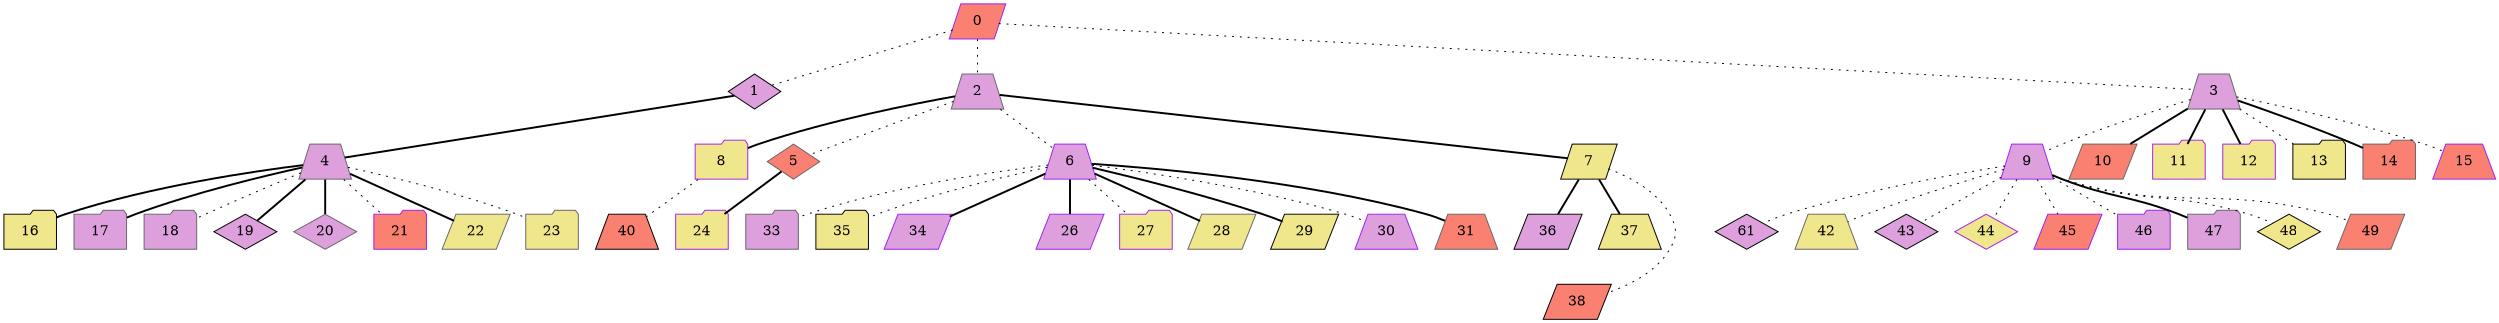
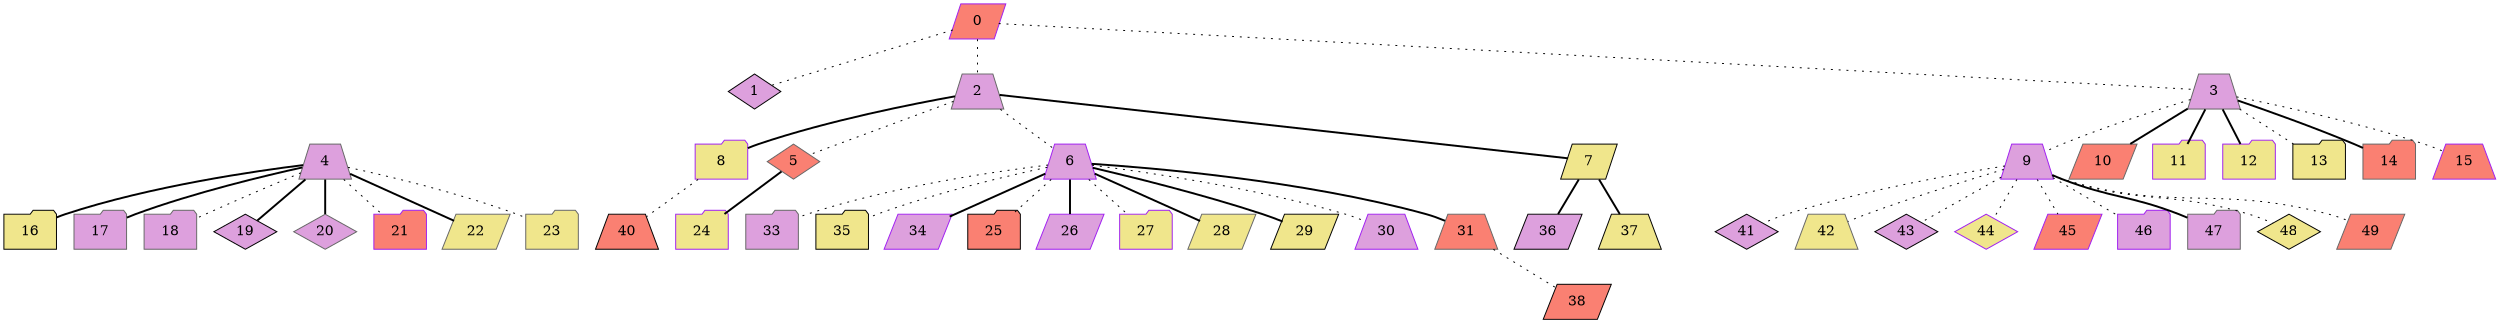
edge "1" -- "4": removed
node "25": added
edge "7" -- "38": now "31" -- "38"
node "61": label "61" -> "41"
